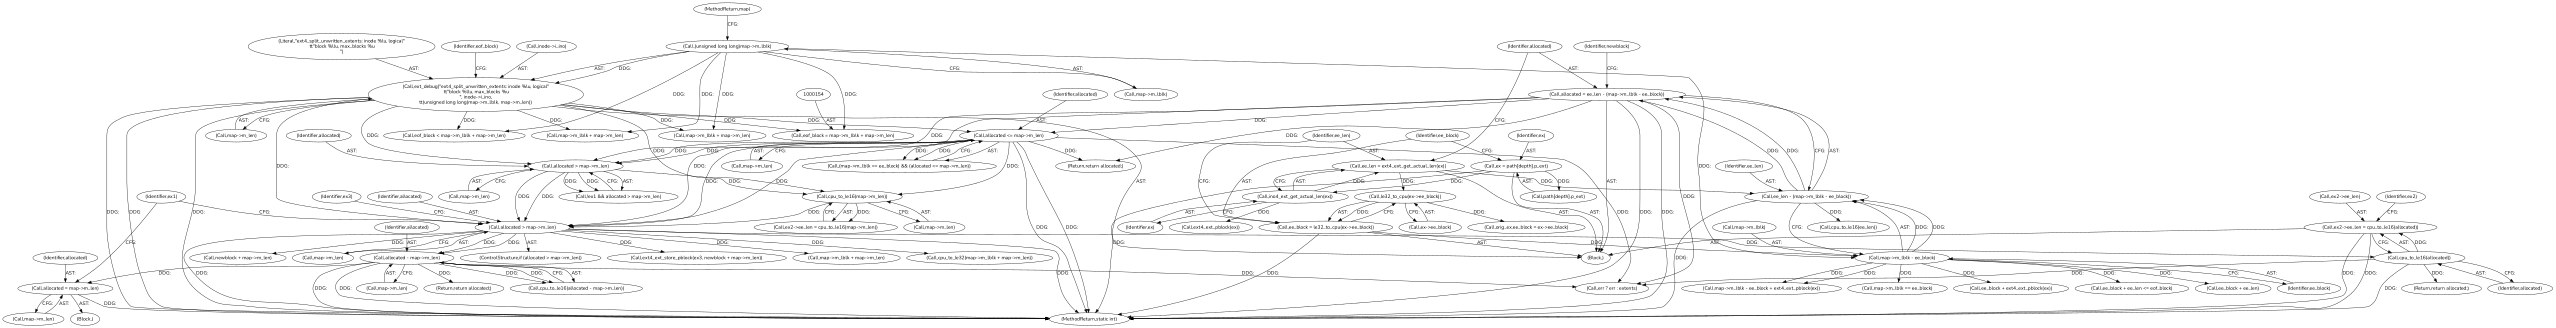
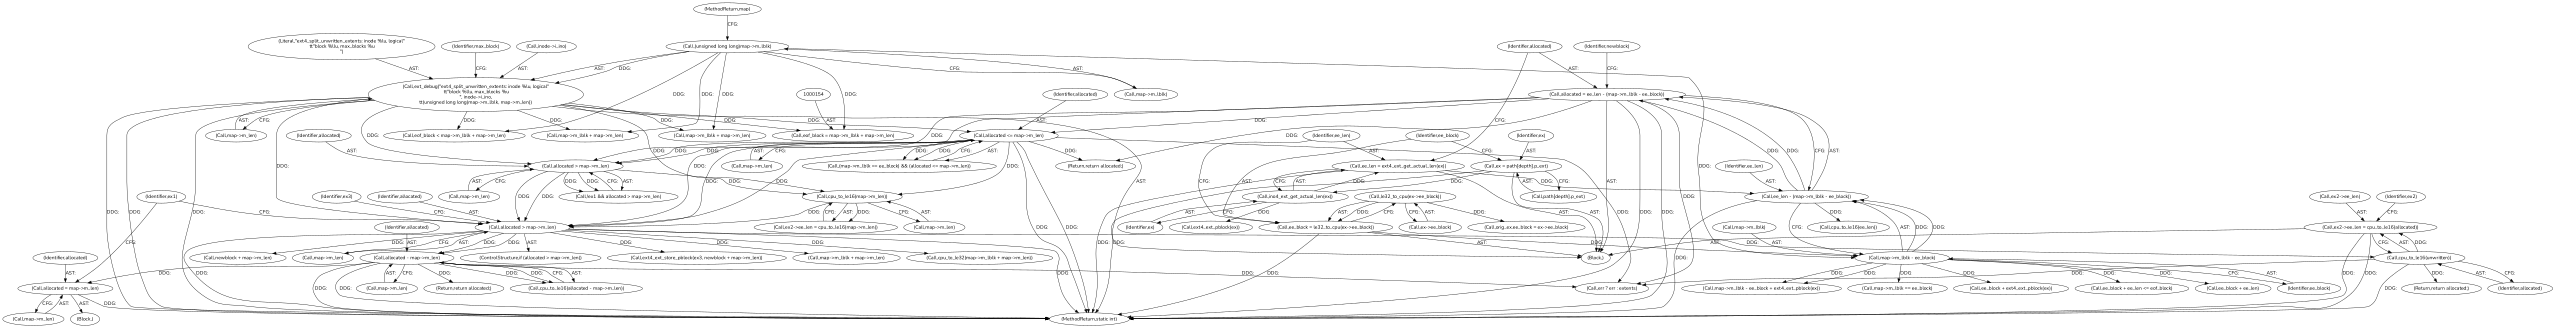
node "(Identifier,eof_block)": label "(Identifier,eof_block)" -> "(Identifier,max_block)"
edge "(Call,ee_len = ext4_ext_get_actual_len(ex))" -> "(Call,le32_to_cpu(ex->ee_block))": now "(Call,ee_len = ext4_ext_get_actual_len(ex))" -> "(MethodReturn,static int)"
edge "(Call,ex = path[depth].p_ext)" -> "(Call,path[depth].p_ext)": label "DDG: " -> "CFG: "
node "(Call,cpu_to_le16(allocated))": label "(Call,cpu_to_le16(allocated))" -> "(Call,cpu_to_le16(unwritten))"
